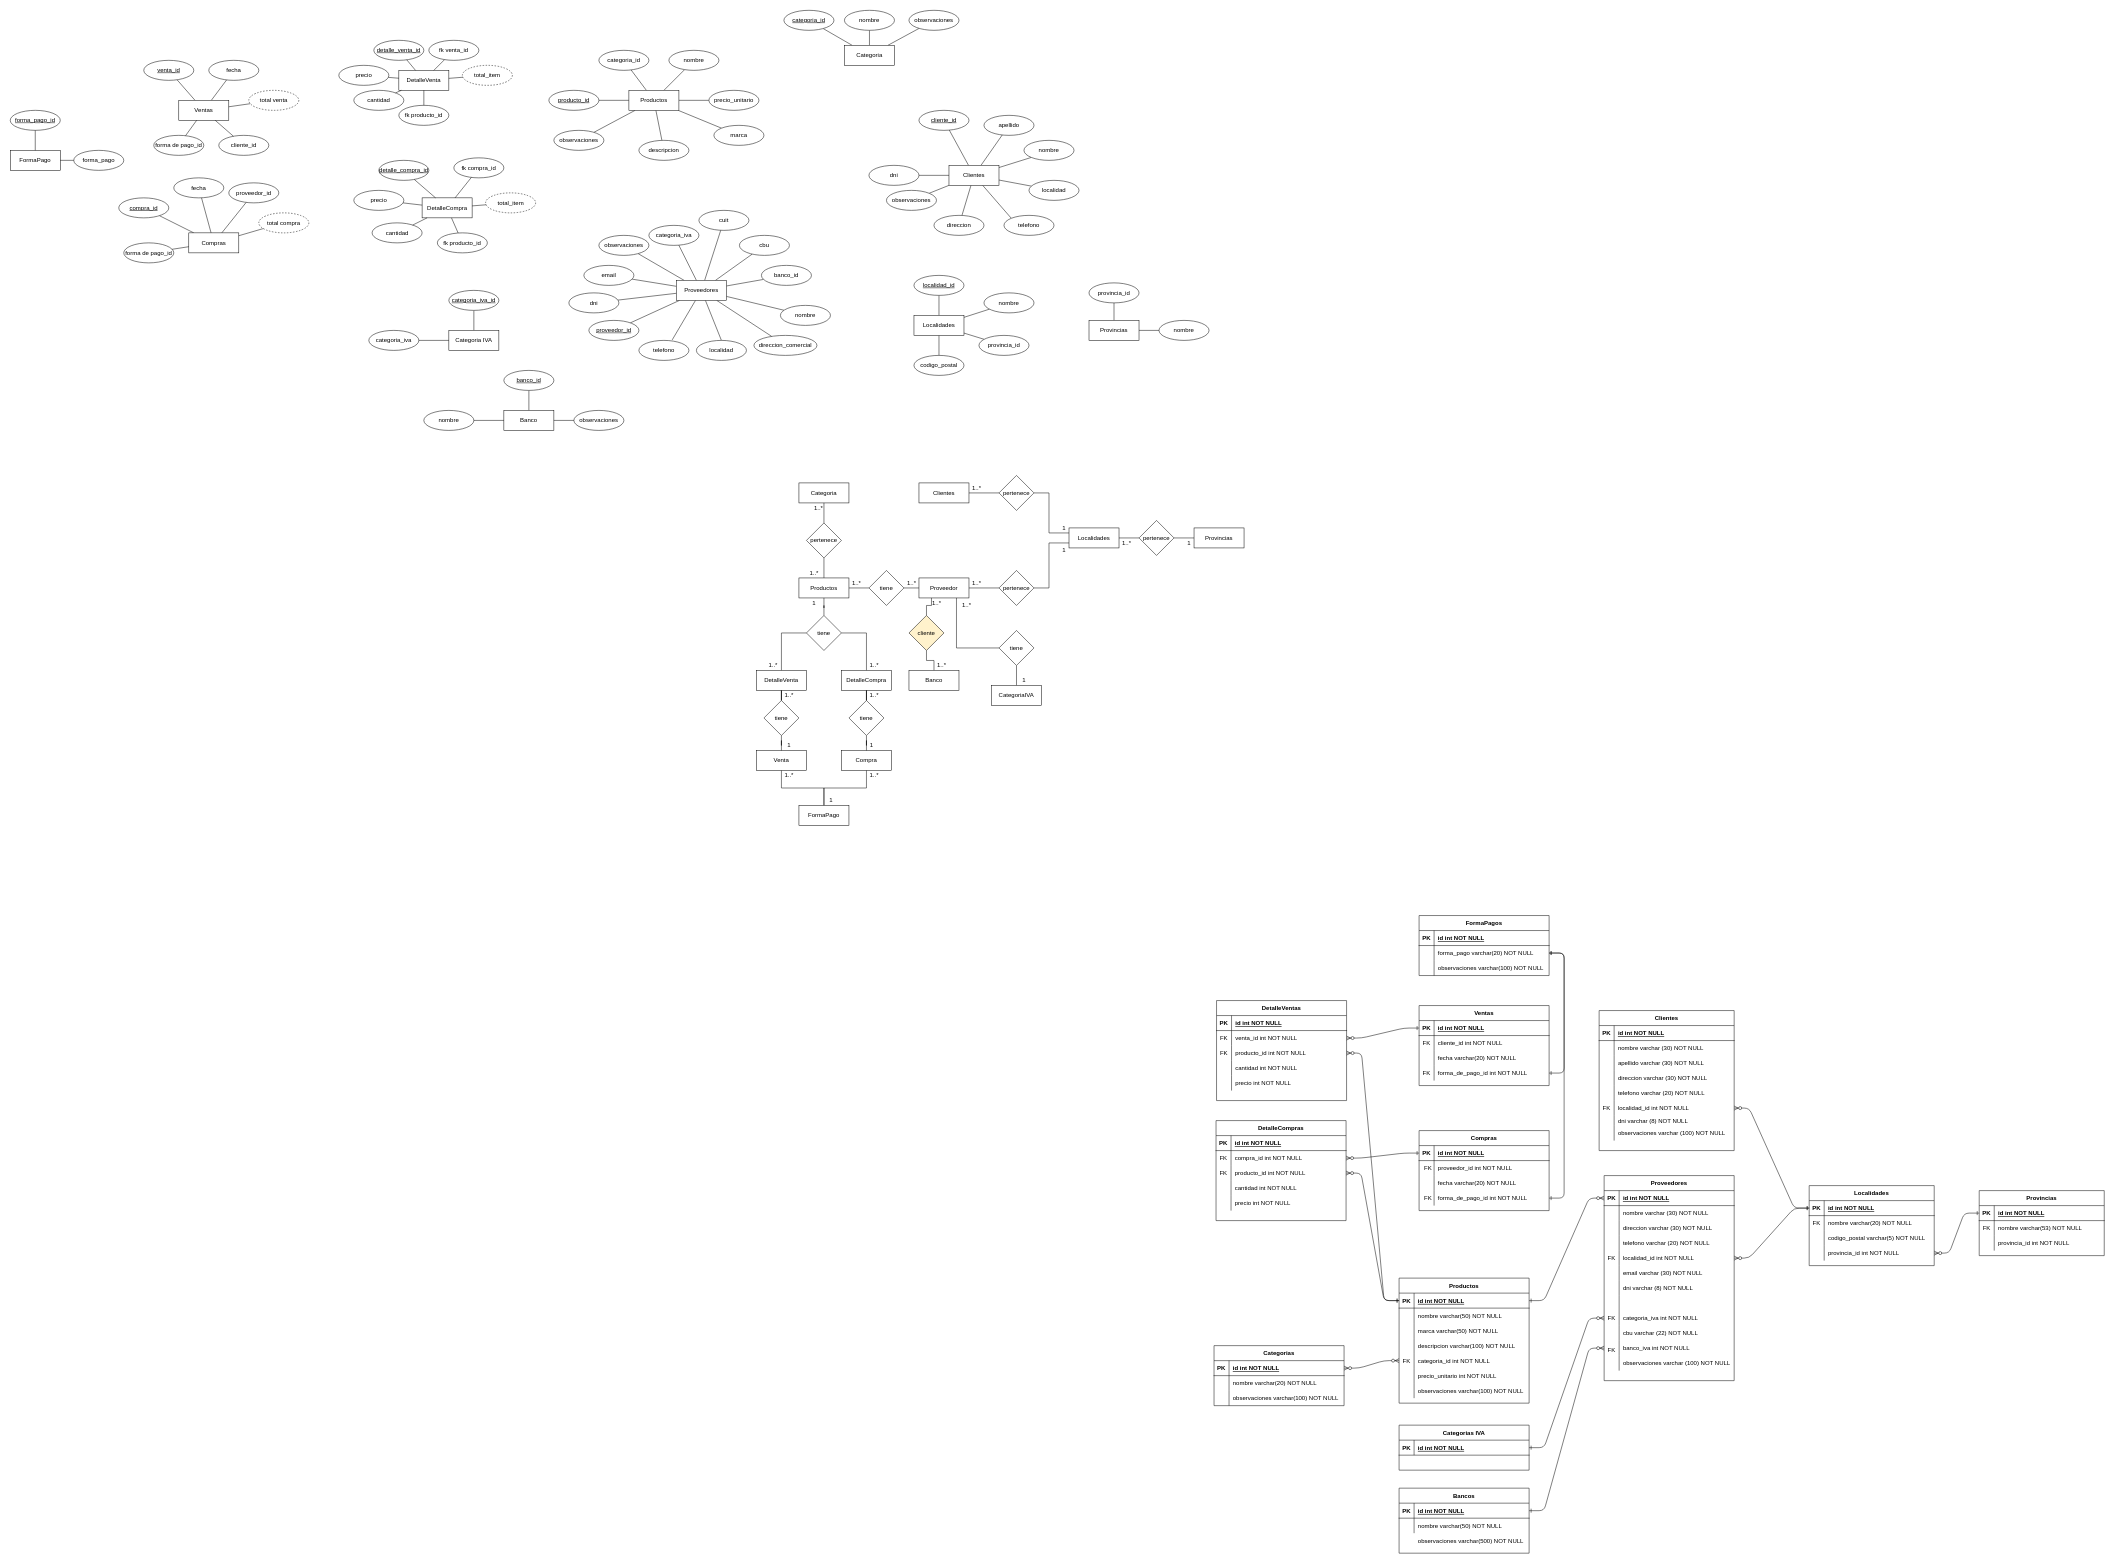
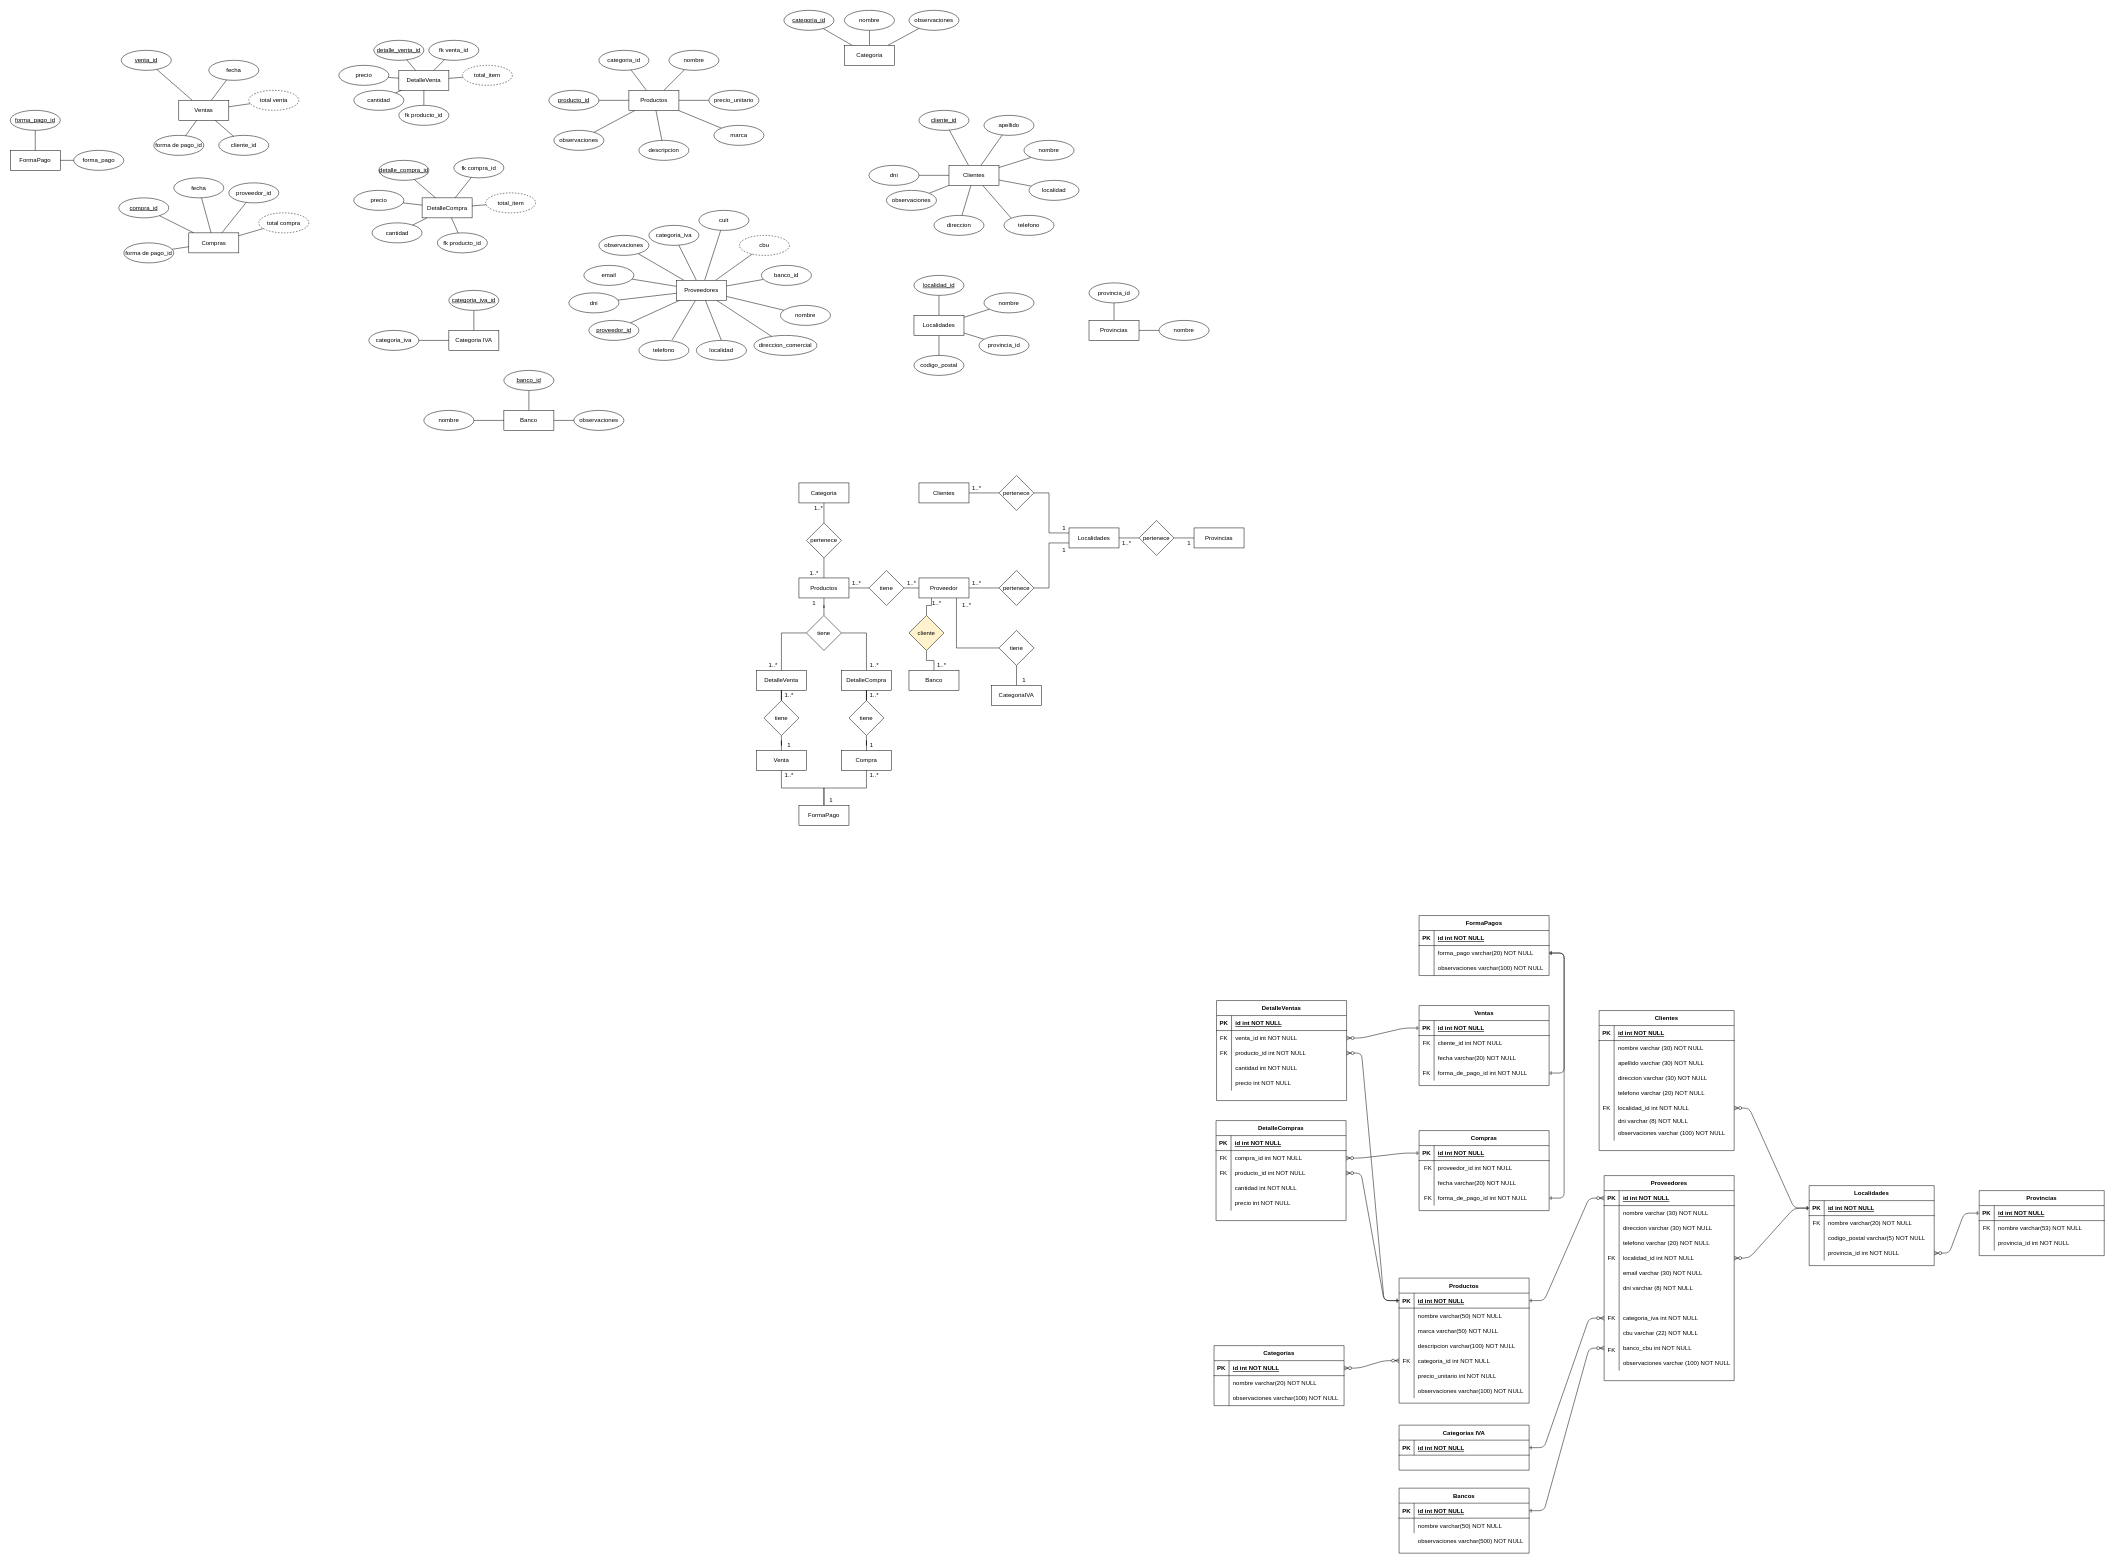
node "venta_id": moved (169, 70) -> (146, 60)
node "cbu": style solid -> dashed
node "banco_iva int NOT NULL": label "banco_iva int NOT NULL" -> "banco_cbu int NOT NULL"
